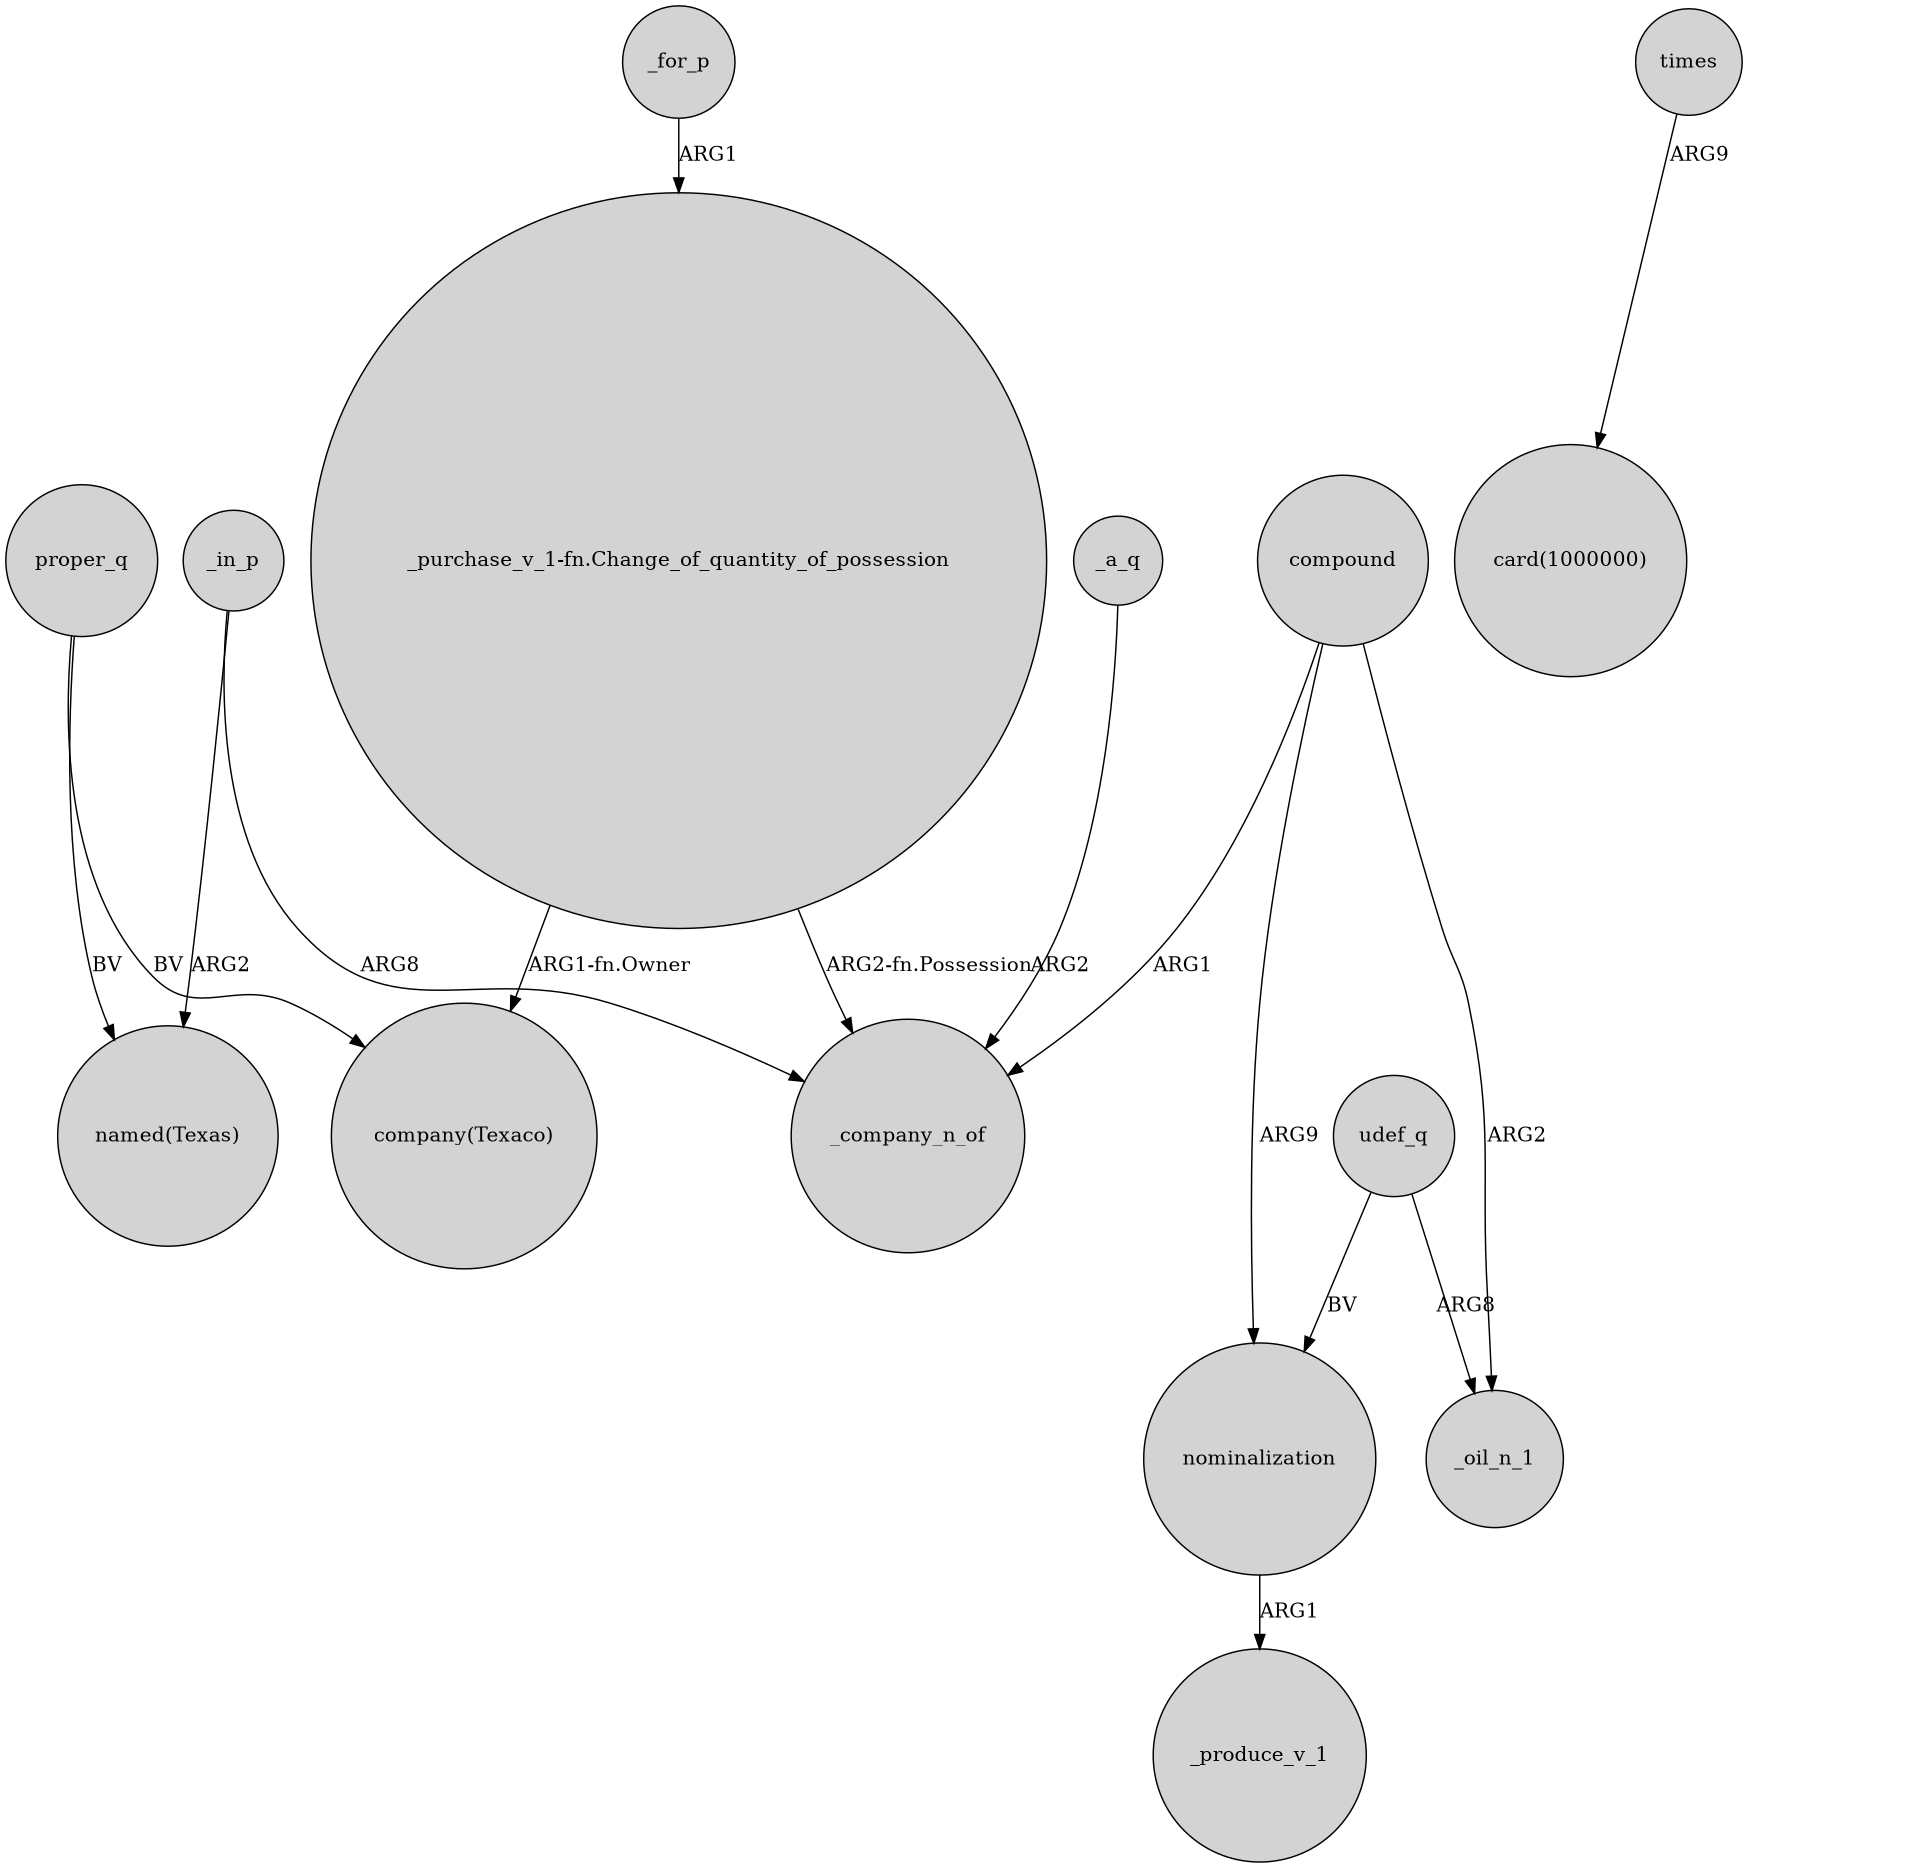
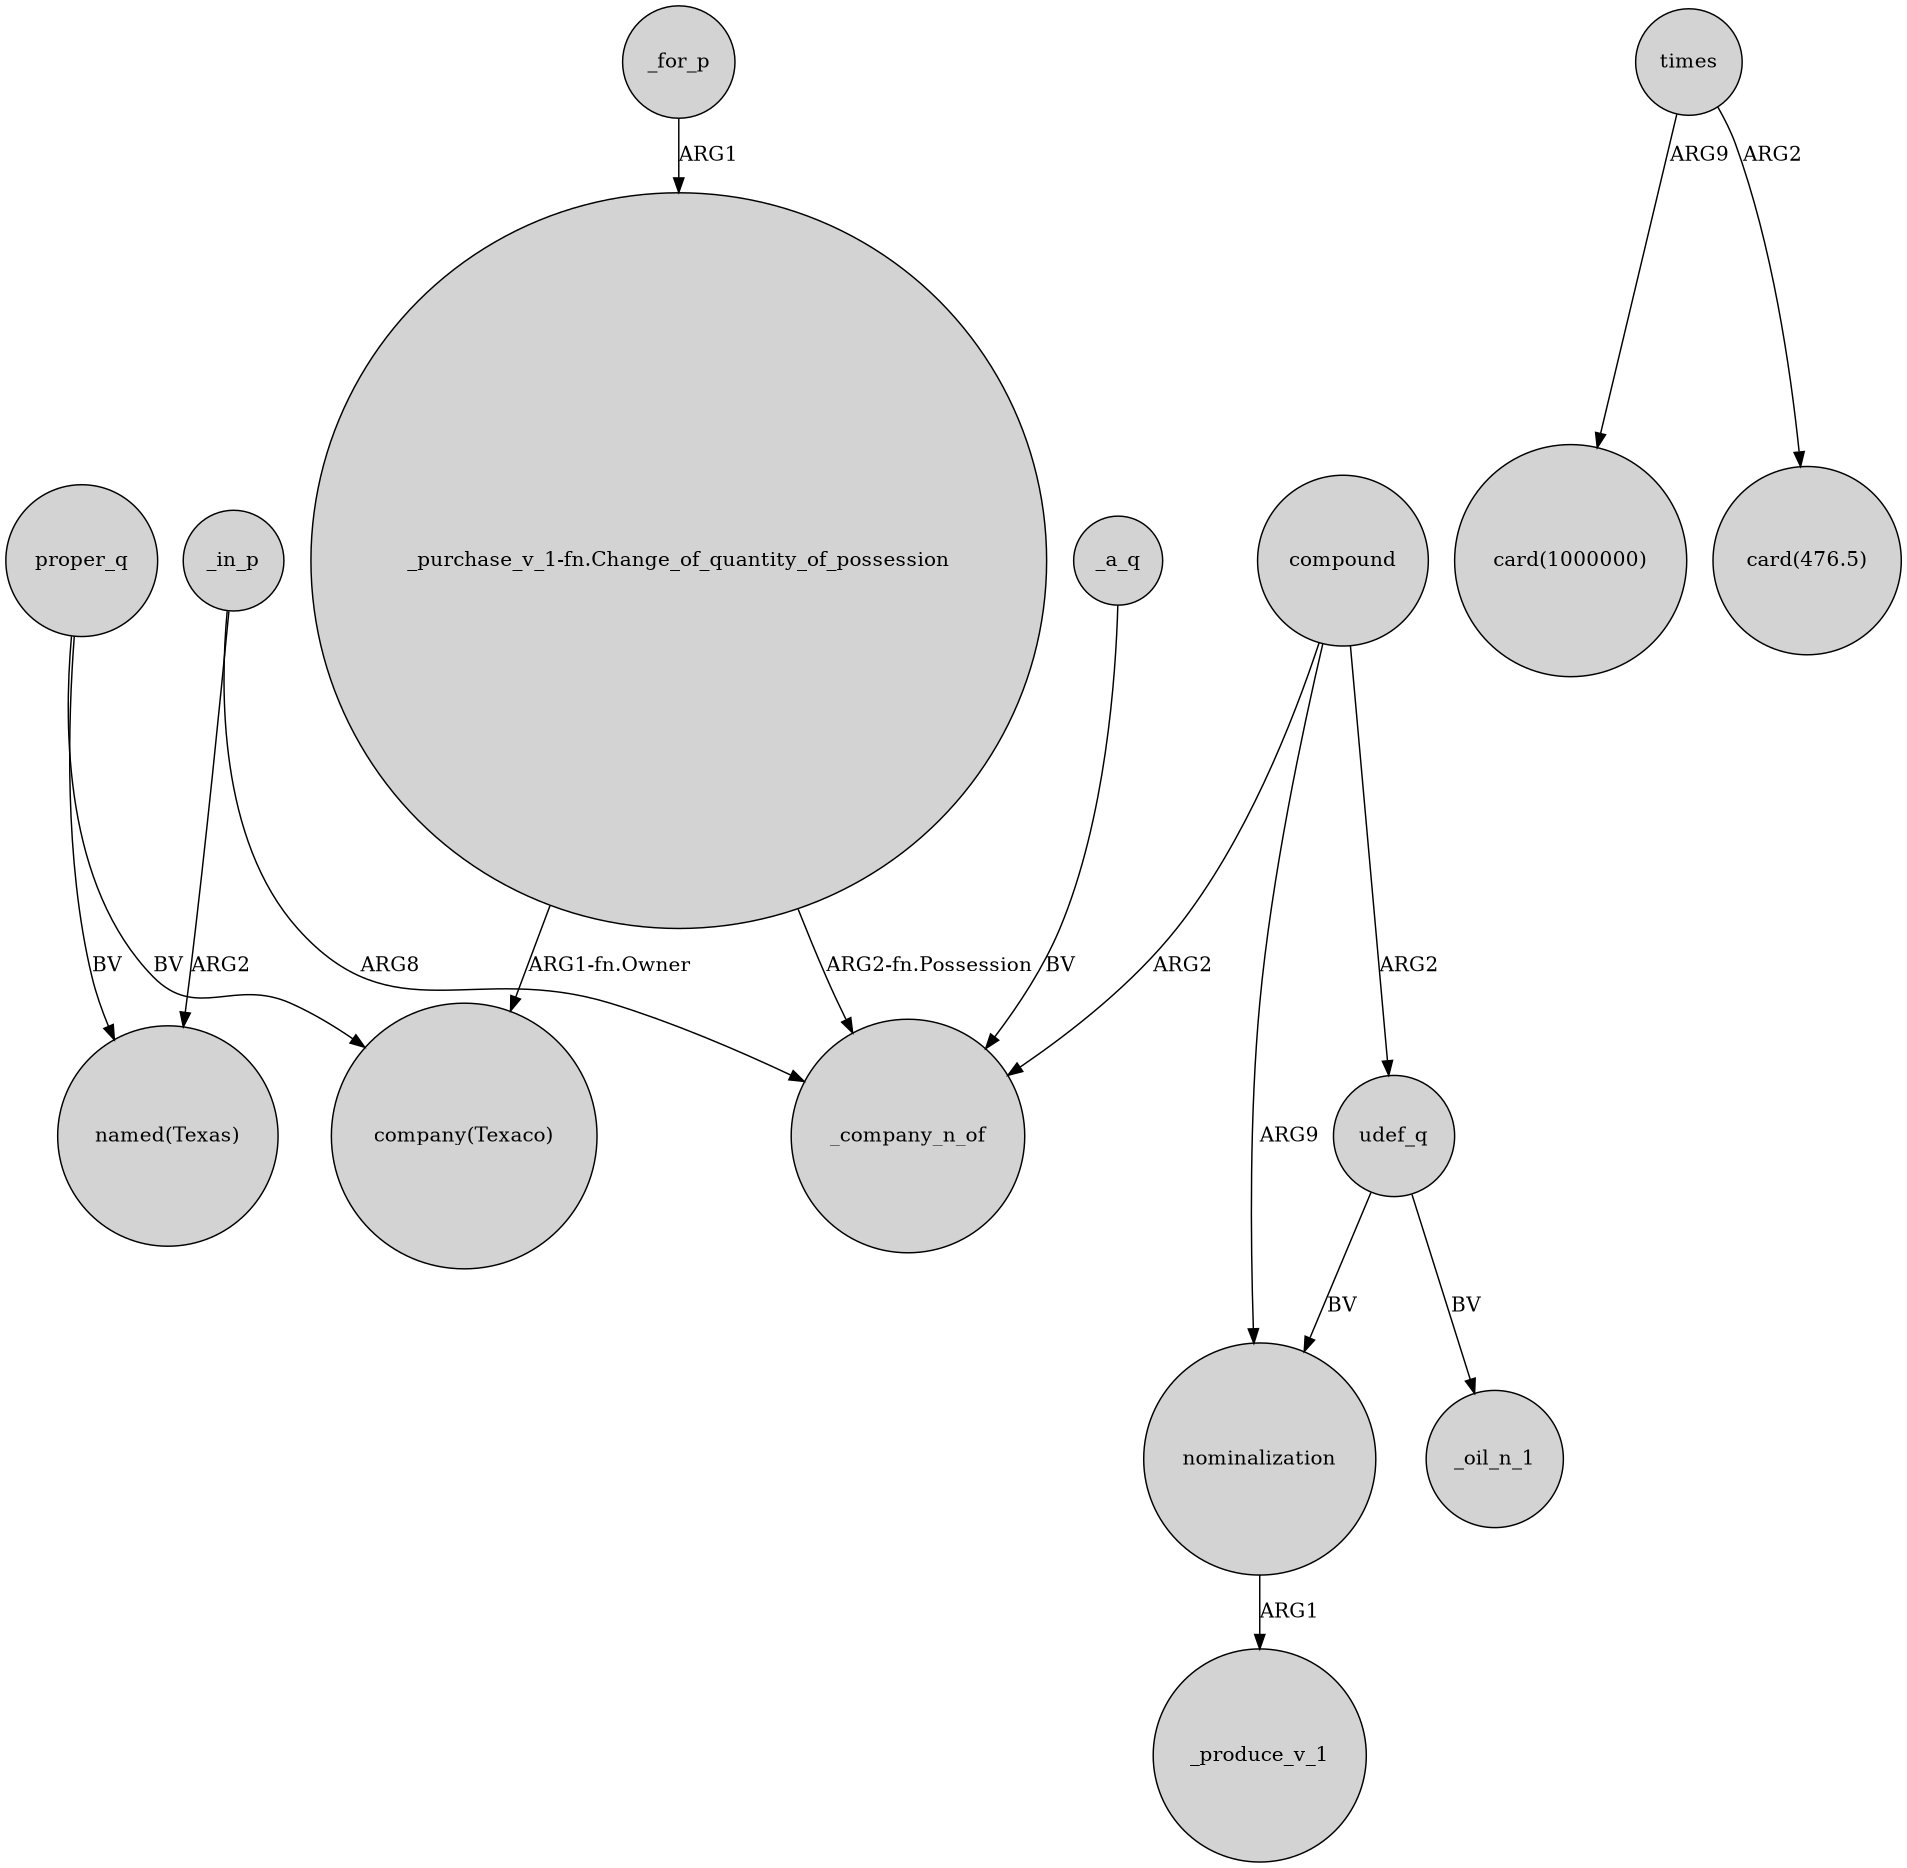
node "card(476.5)": added
edge "_a_q" -> "_company_n_of": label "ARG2" -> "BV"
edge "compound" -> "_company_n_of": label "ARG1" -> "ARG2"
edge "compound" -> "_oil_n_1": now "compound" -> "udef_q"
edge "udef_q" -> "_oil_n_1": label "ARG8" -> "BV"
